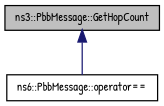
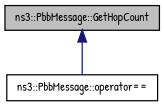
node "ns6::PbbMessage::operator==": label "ns6::PbbMessage::operator==" -> "ns3::PbbMessage::operator=="
